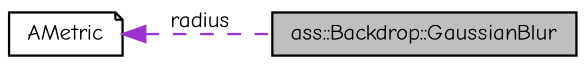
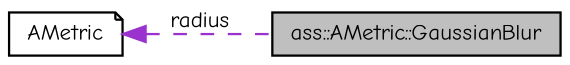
node "ass::Backdrop::GaussianBlur": label "ass::Backdrop::GaussianBlur" -> "ass::AMetric::GaussianBlur"
